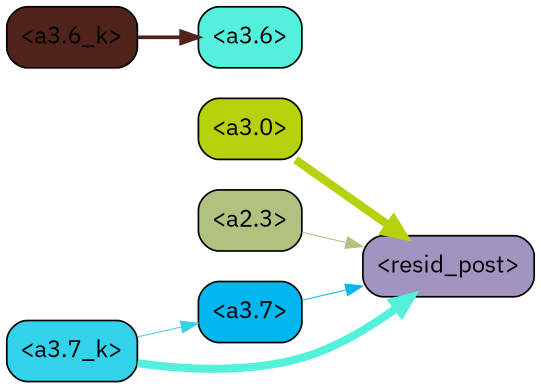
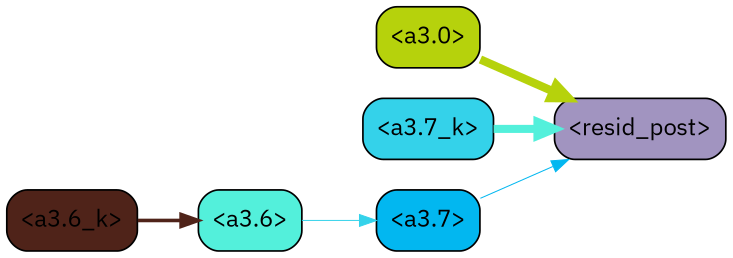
node "<a2.3>": removed
edge "<a3.7_k>" -> "<a3.7>": now "<a3.6>" -> "<a3.7>"
